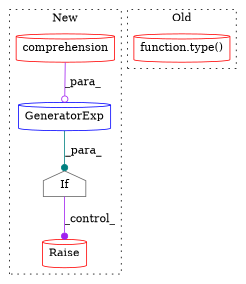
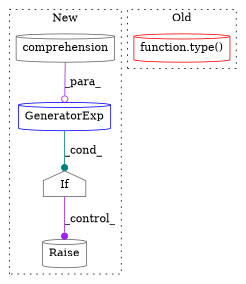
node "comprehension": color red -> gray40
edge "GeneratorExp" -> "If": label "_para_" -> "_cond_"
node "Raise": color red -> gray40
